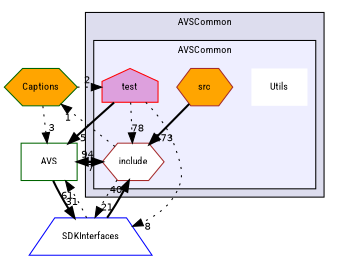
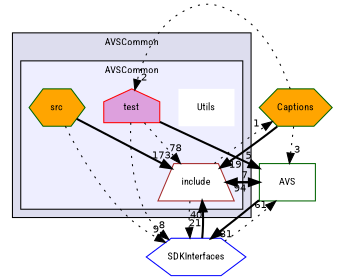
node "src": color brown -> darkgreen
edge "Captions" -> "include": added
node "include": shape hexagon -> trapezium
edge "src" -> "SDKInterfaces": added
node "SDKInterfaces": shape trapezium -> hexagon
